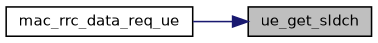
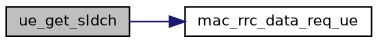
edge "mac_rrc_data_req_ue" -> "ue_get_sldch": reversed
